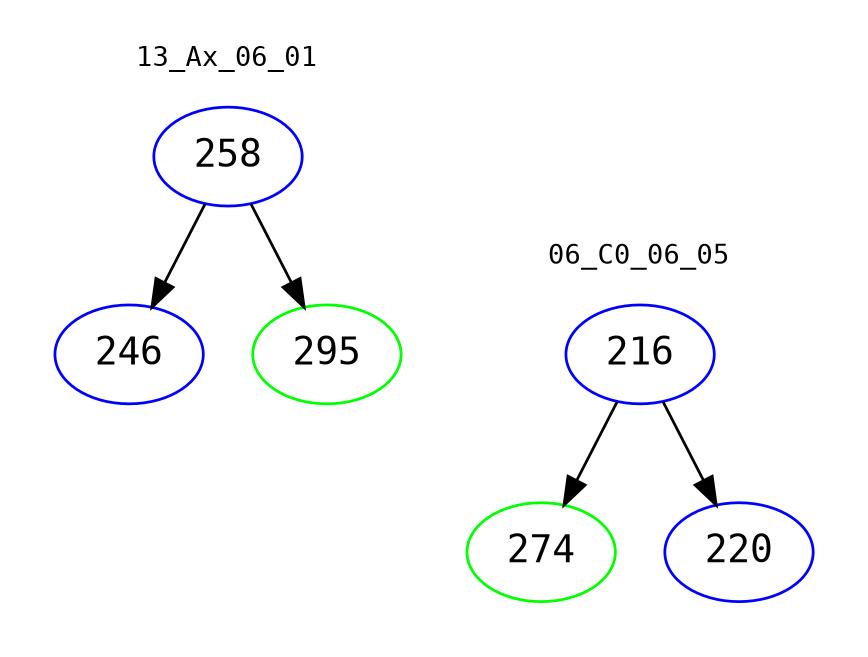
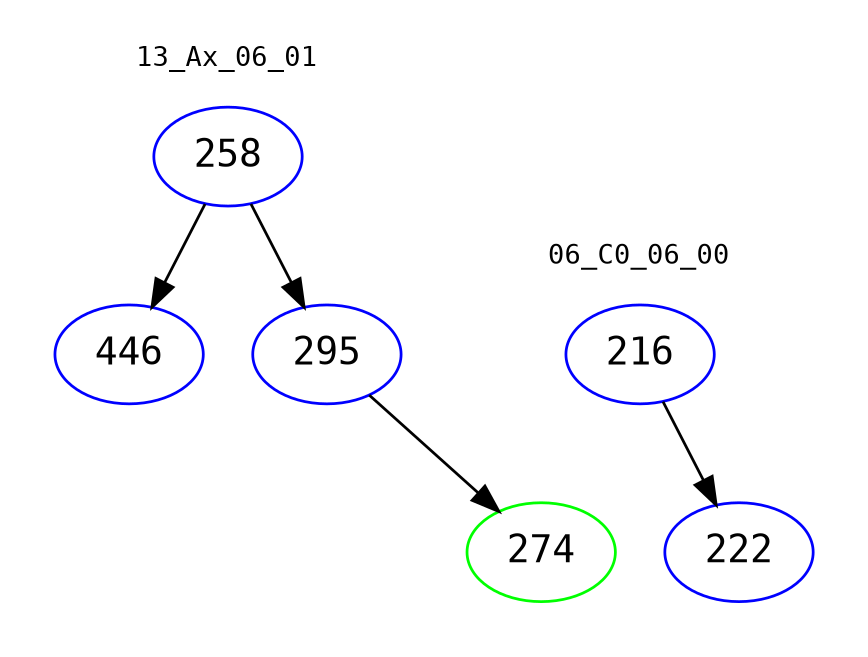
cluster "06_C0_06_05": label "06_C0_06_05" -> "06_C0_06_00"
node "246": label "246" -> "446"
node "295": color green -> blue
edge "216" -> "274": now "295" -> "274"
node "220": label "220" -> "222"
